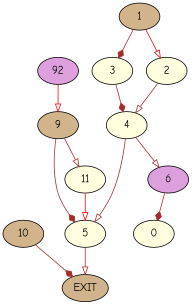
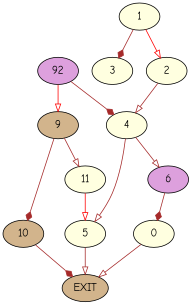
node "1": fillcolor tan -> lightyellow
edge "3" -> "4": now "92" -> "4"
edge "9" -> "5": now "9" -> "10"
edge "0" -> "EXIT": added
